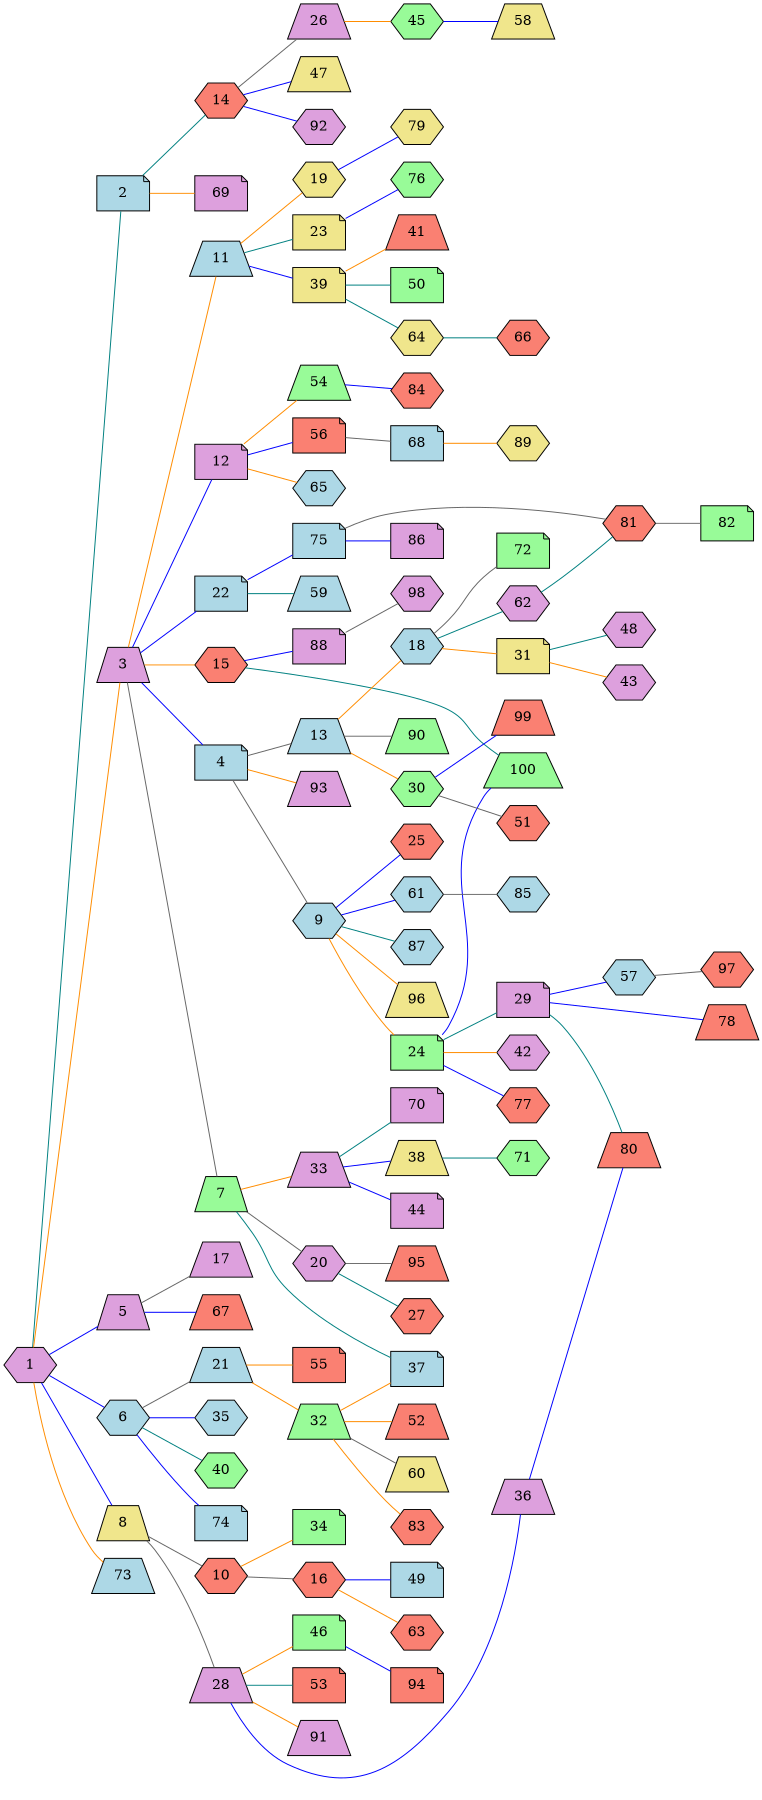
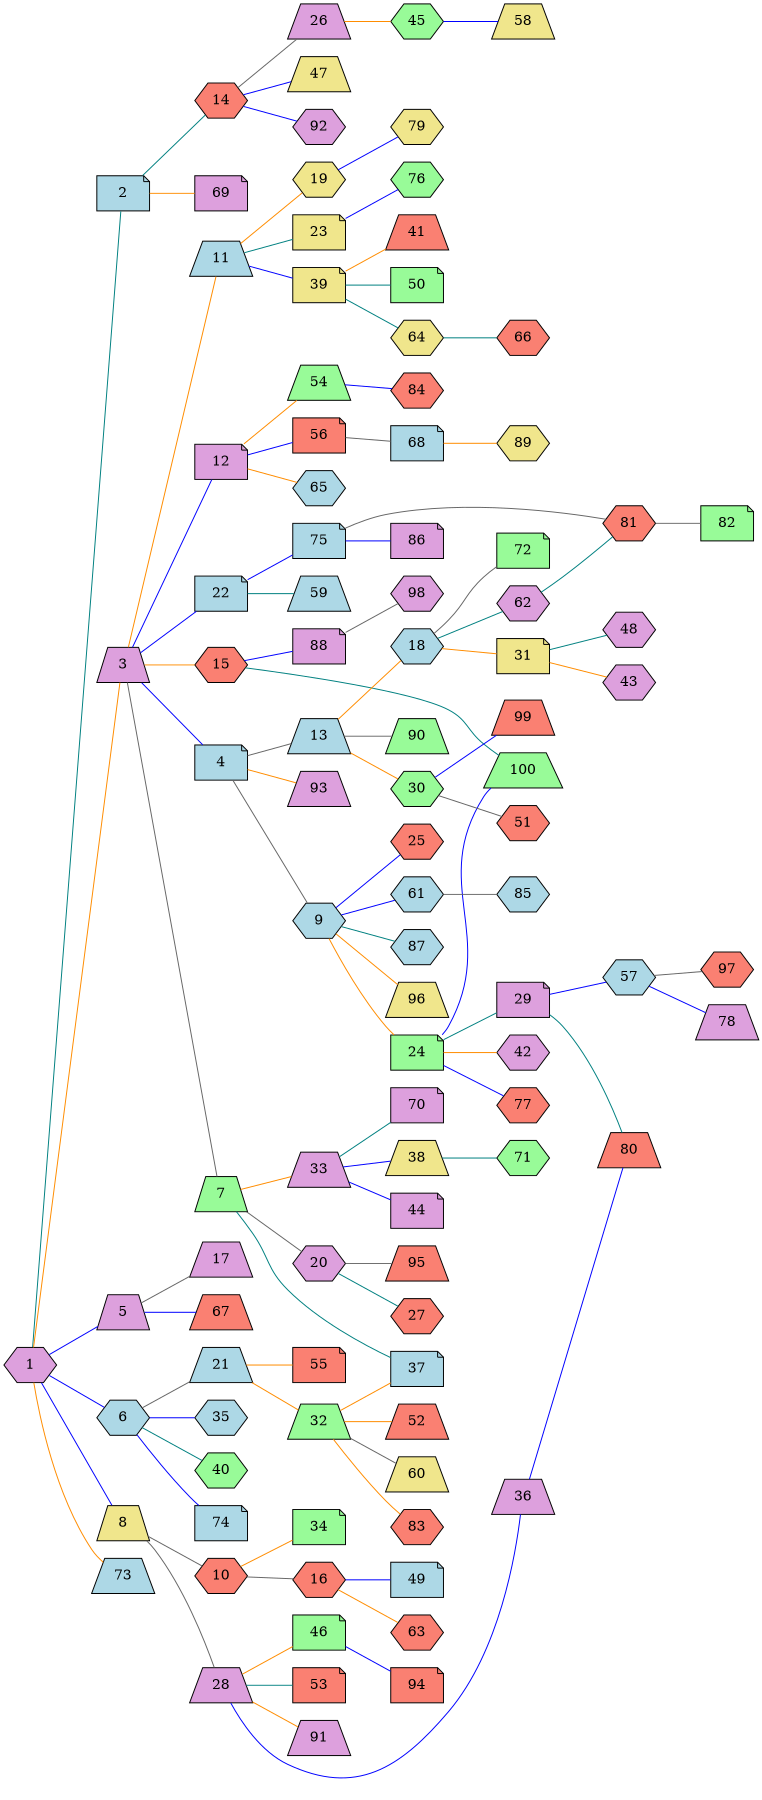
edge "29" -- "78": now "57" -- "78"
node "78": fillcolor salmon -> plum
